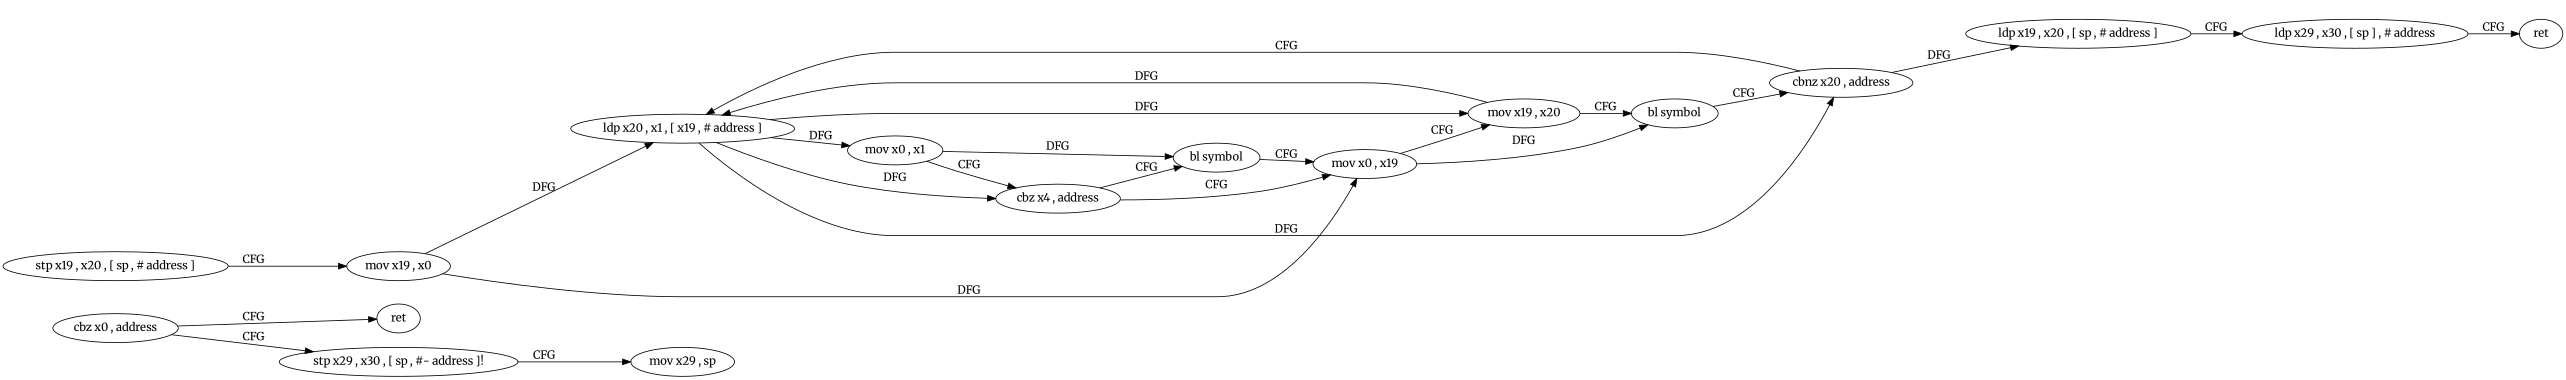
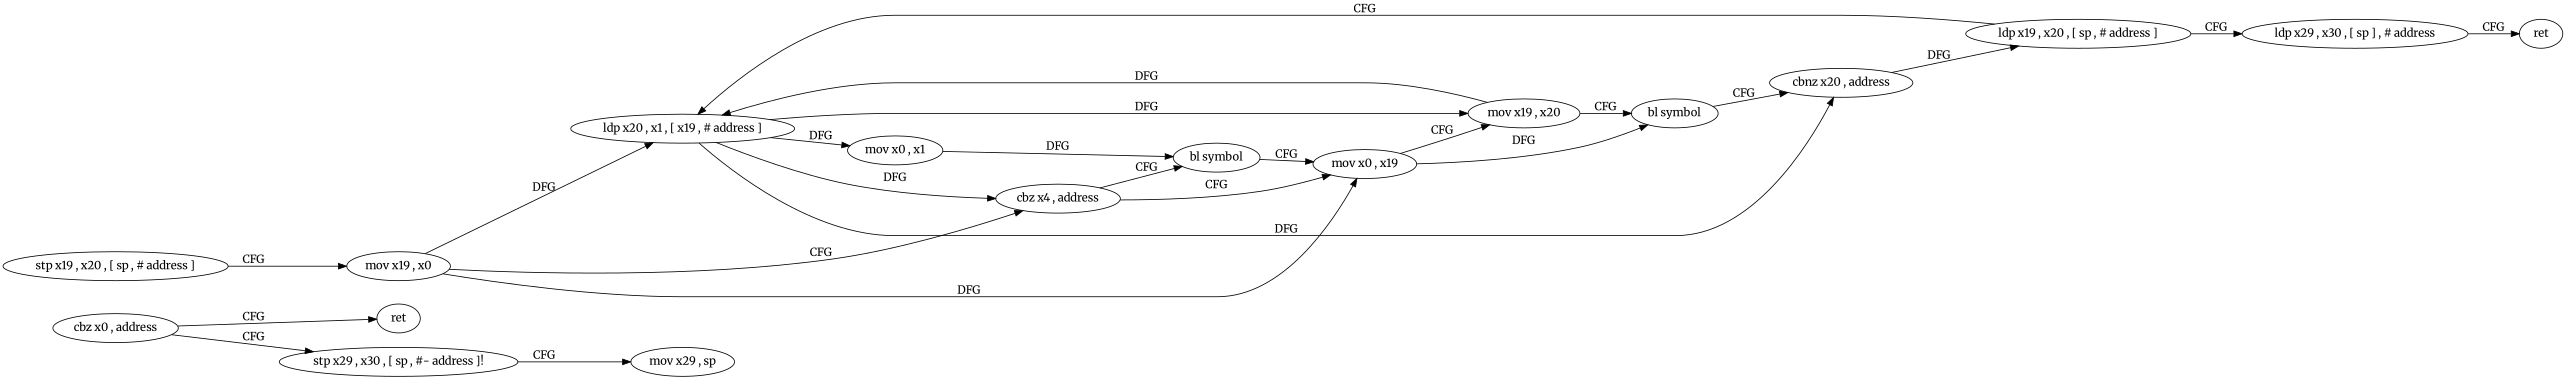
edge "cbnz x20 , address" -> "ldp x20 , x1 , [ x19 , # address ]": now "ldp x19 , x20 , [ sp , # address ]" -> "ldp x20 , x1 , [ x19 , # address ]"
edge "mov x0 , x1" -> "cbz x4 , address": now "mov x19 , x0" -> "cbz x4 , address"
